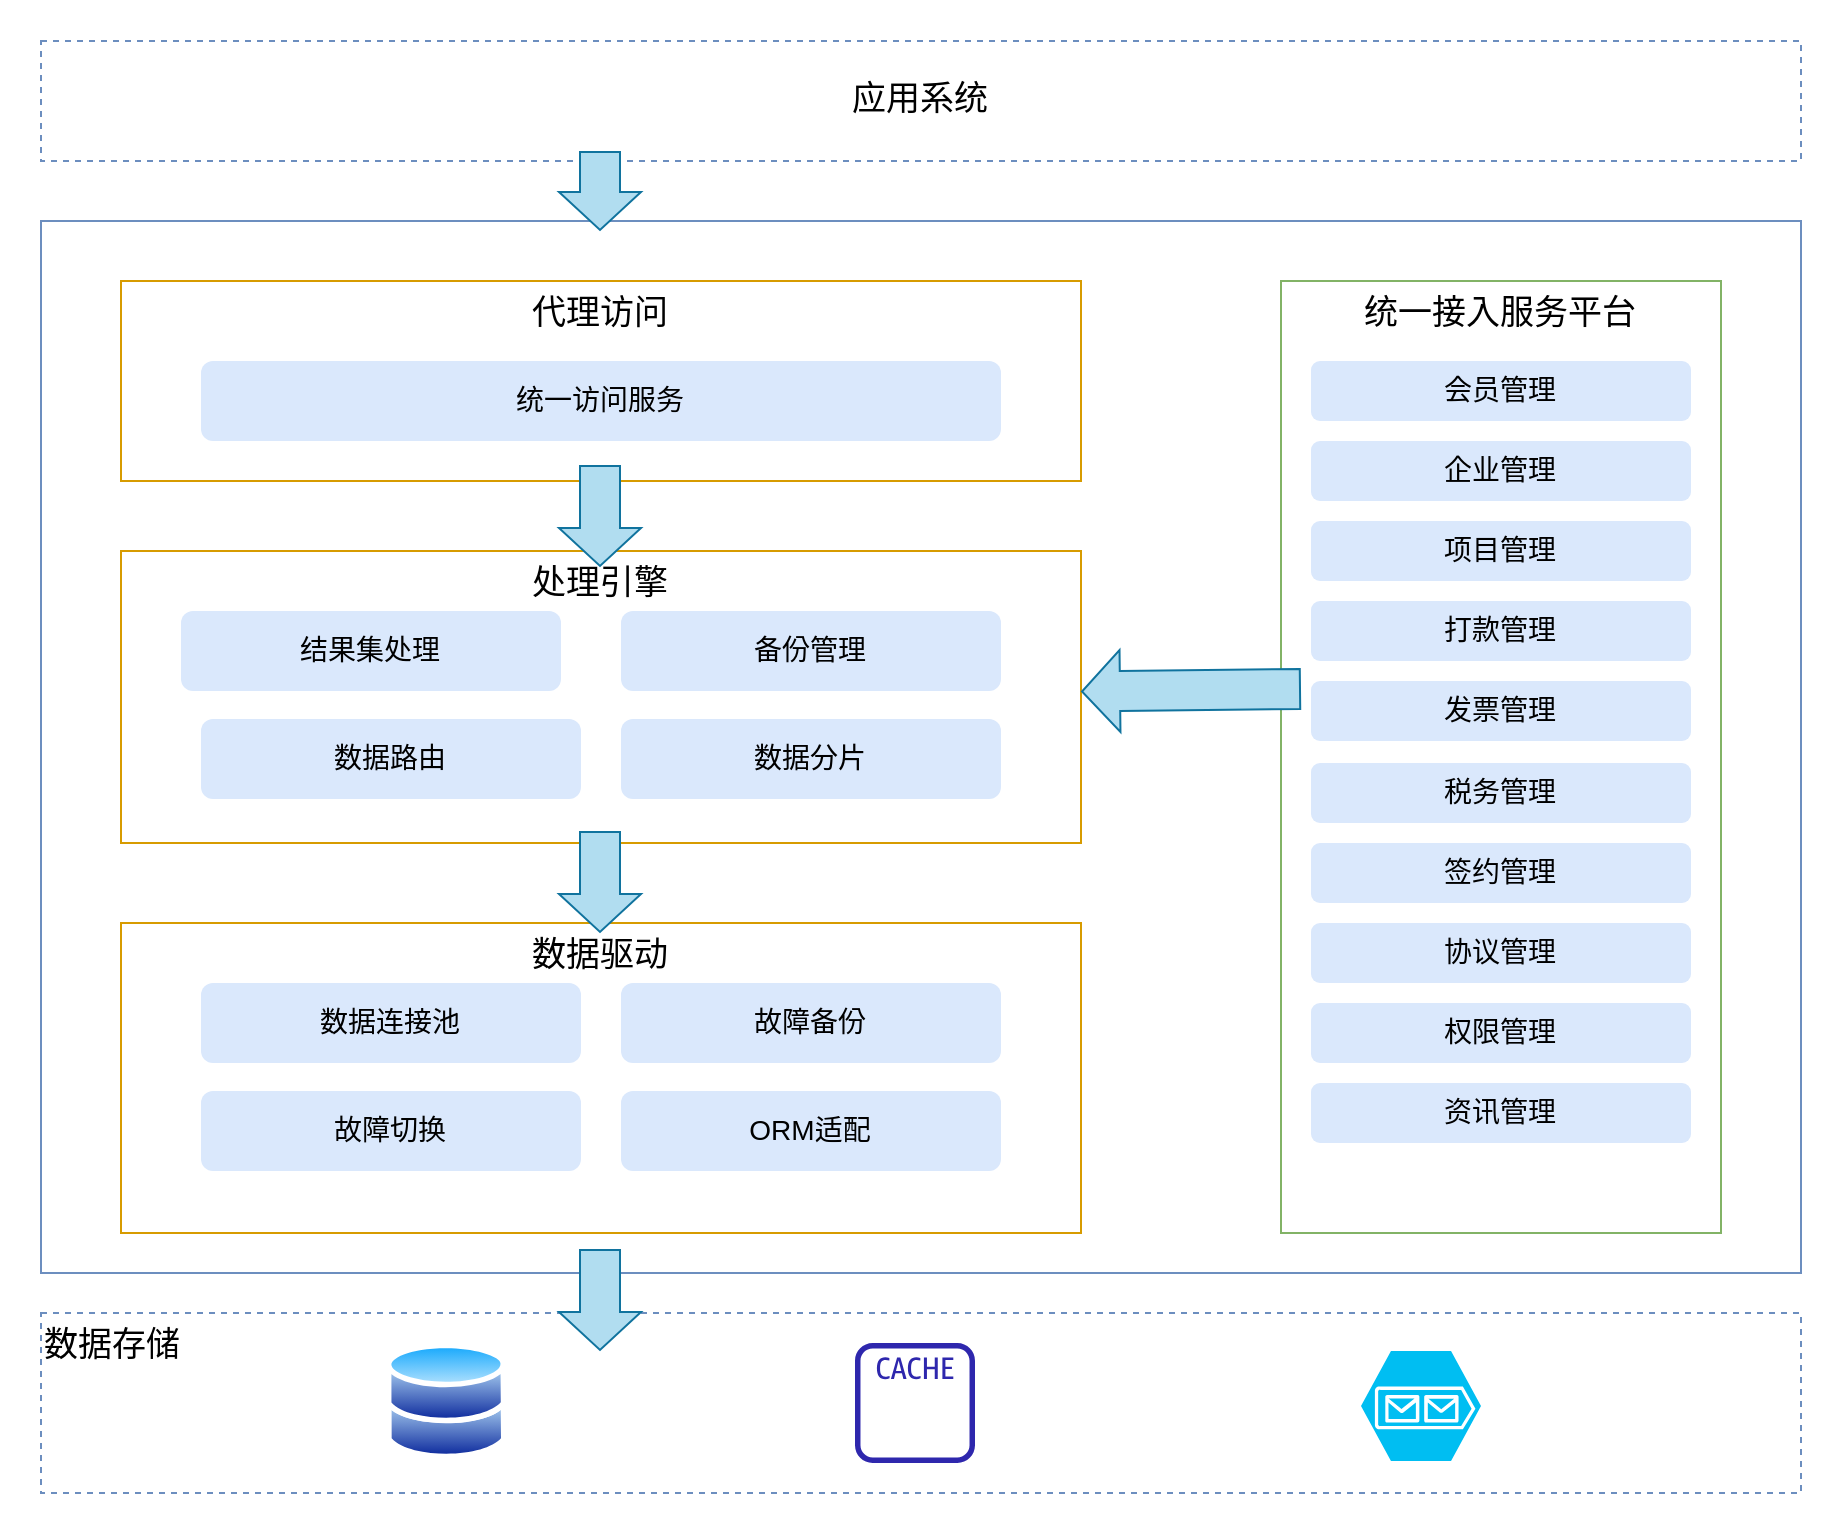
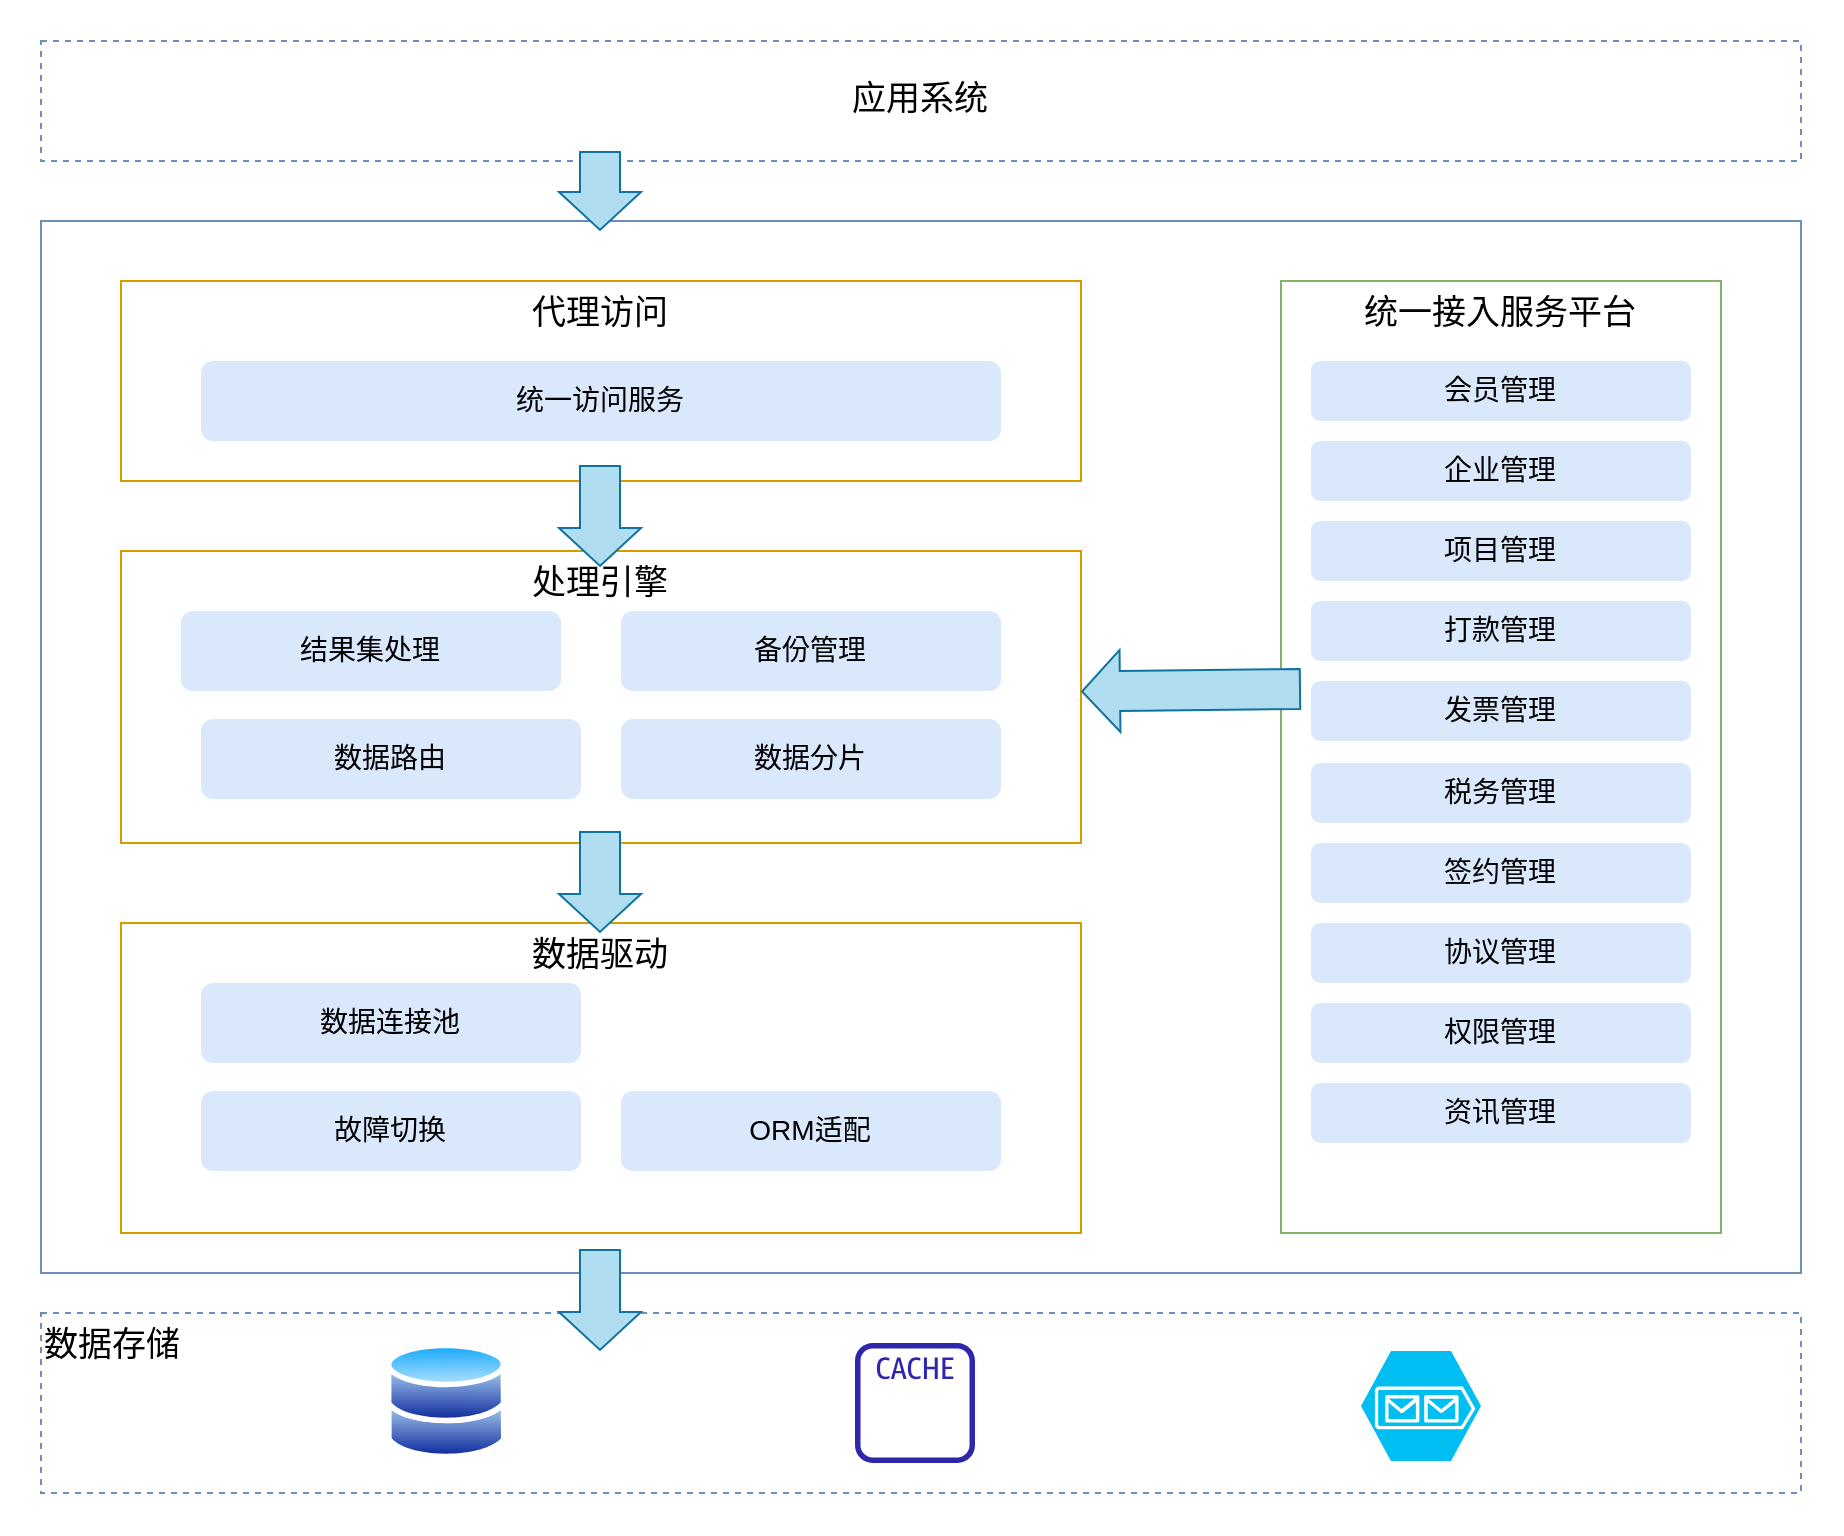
node "故障备份": removed
